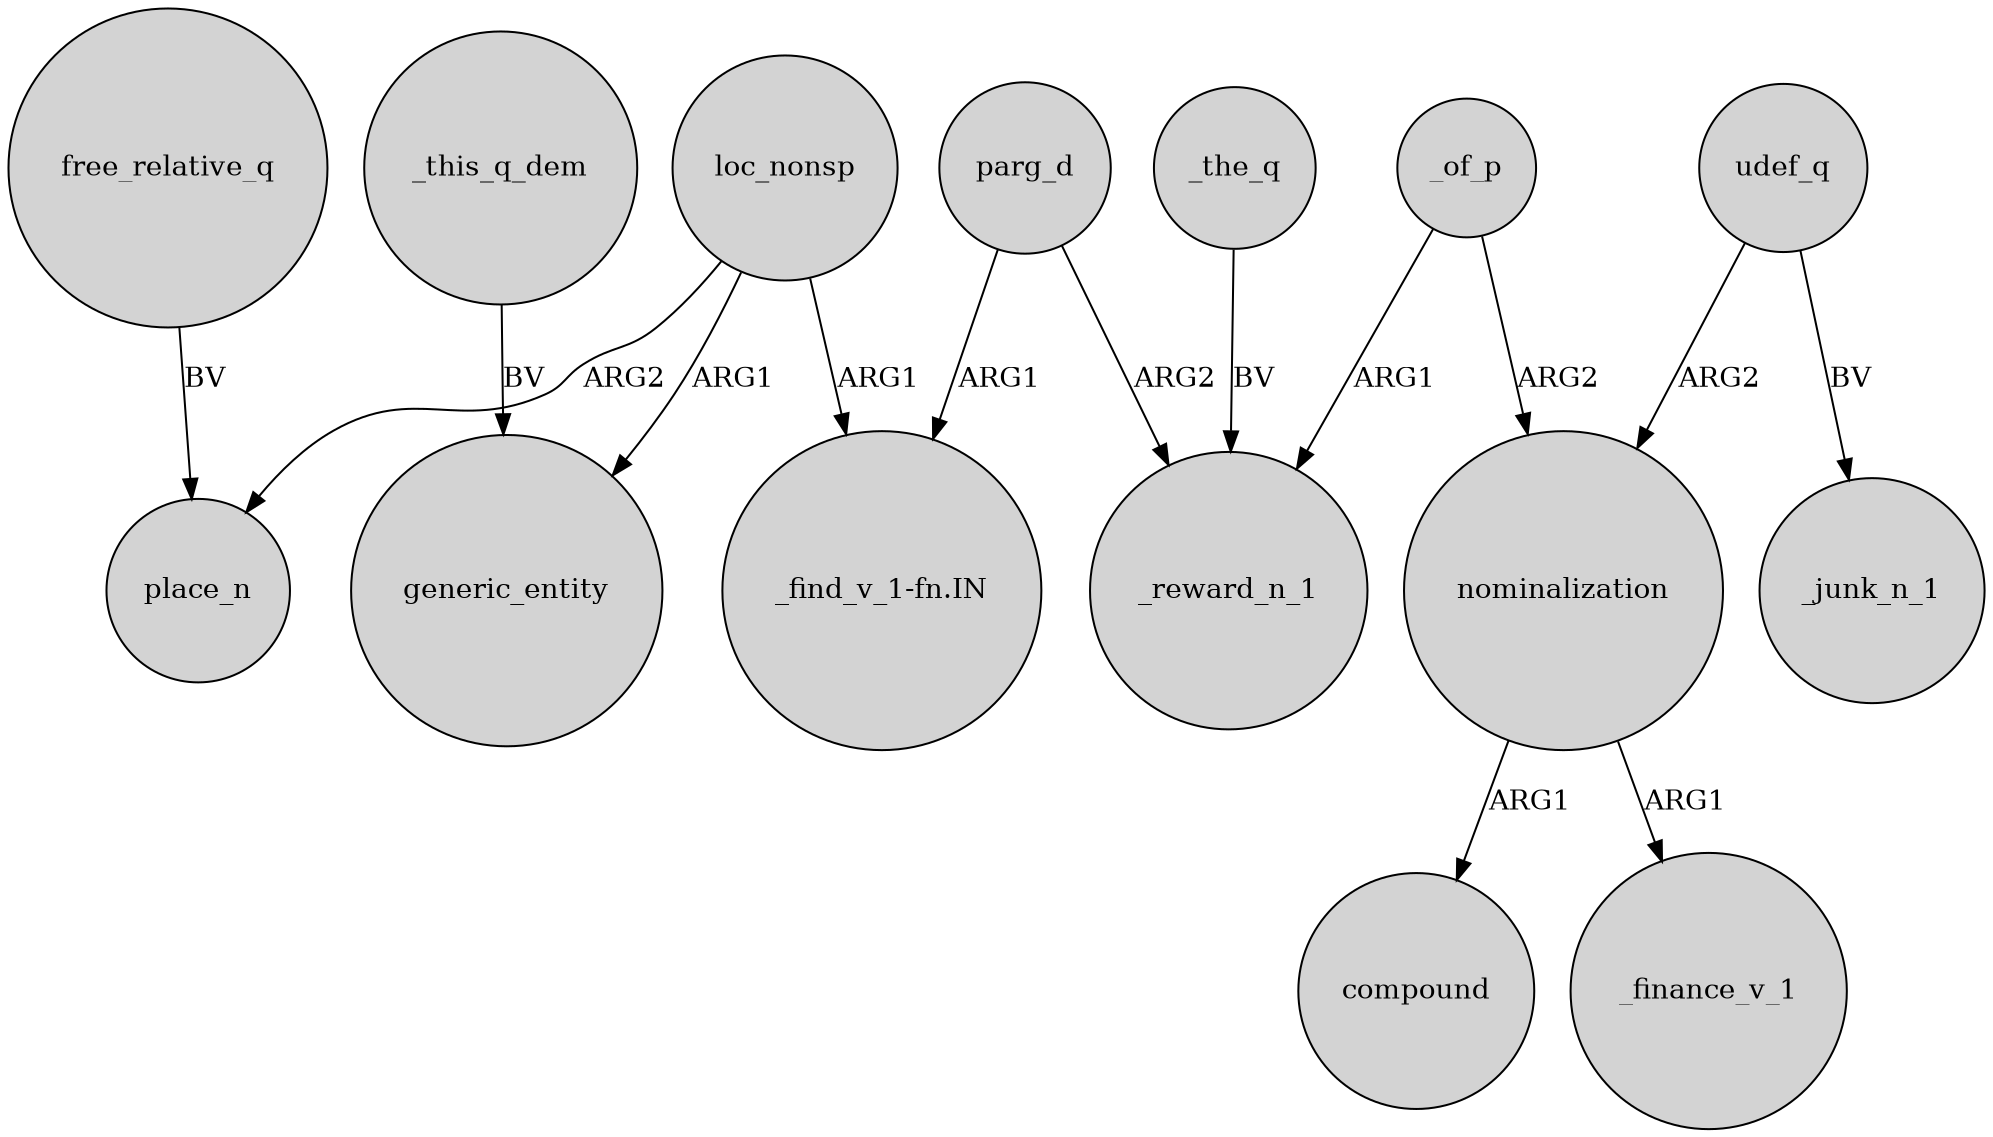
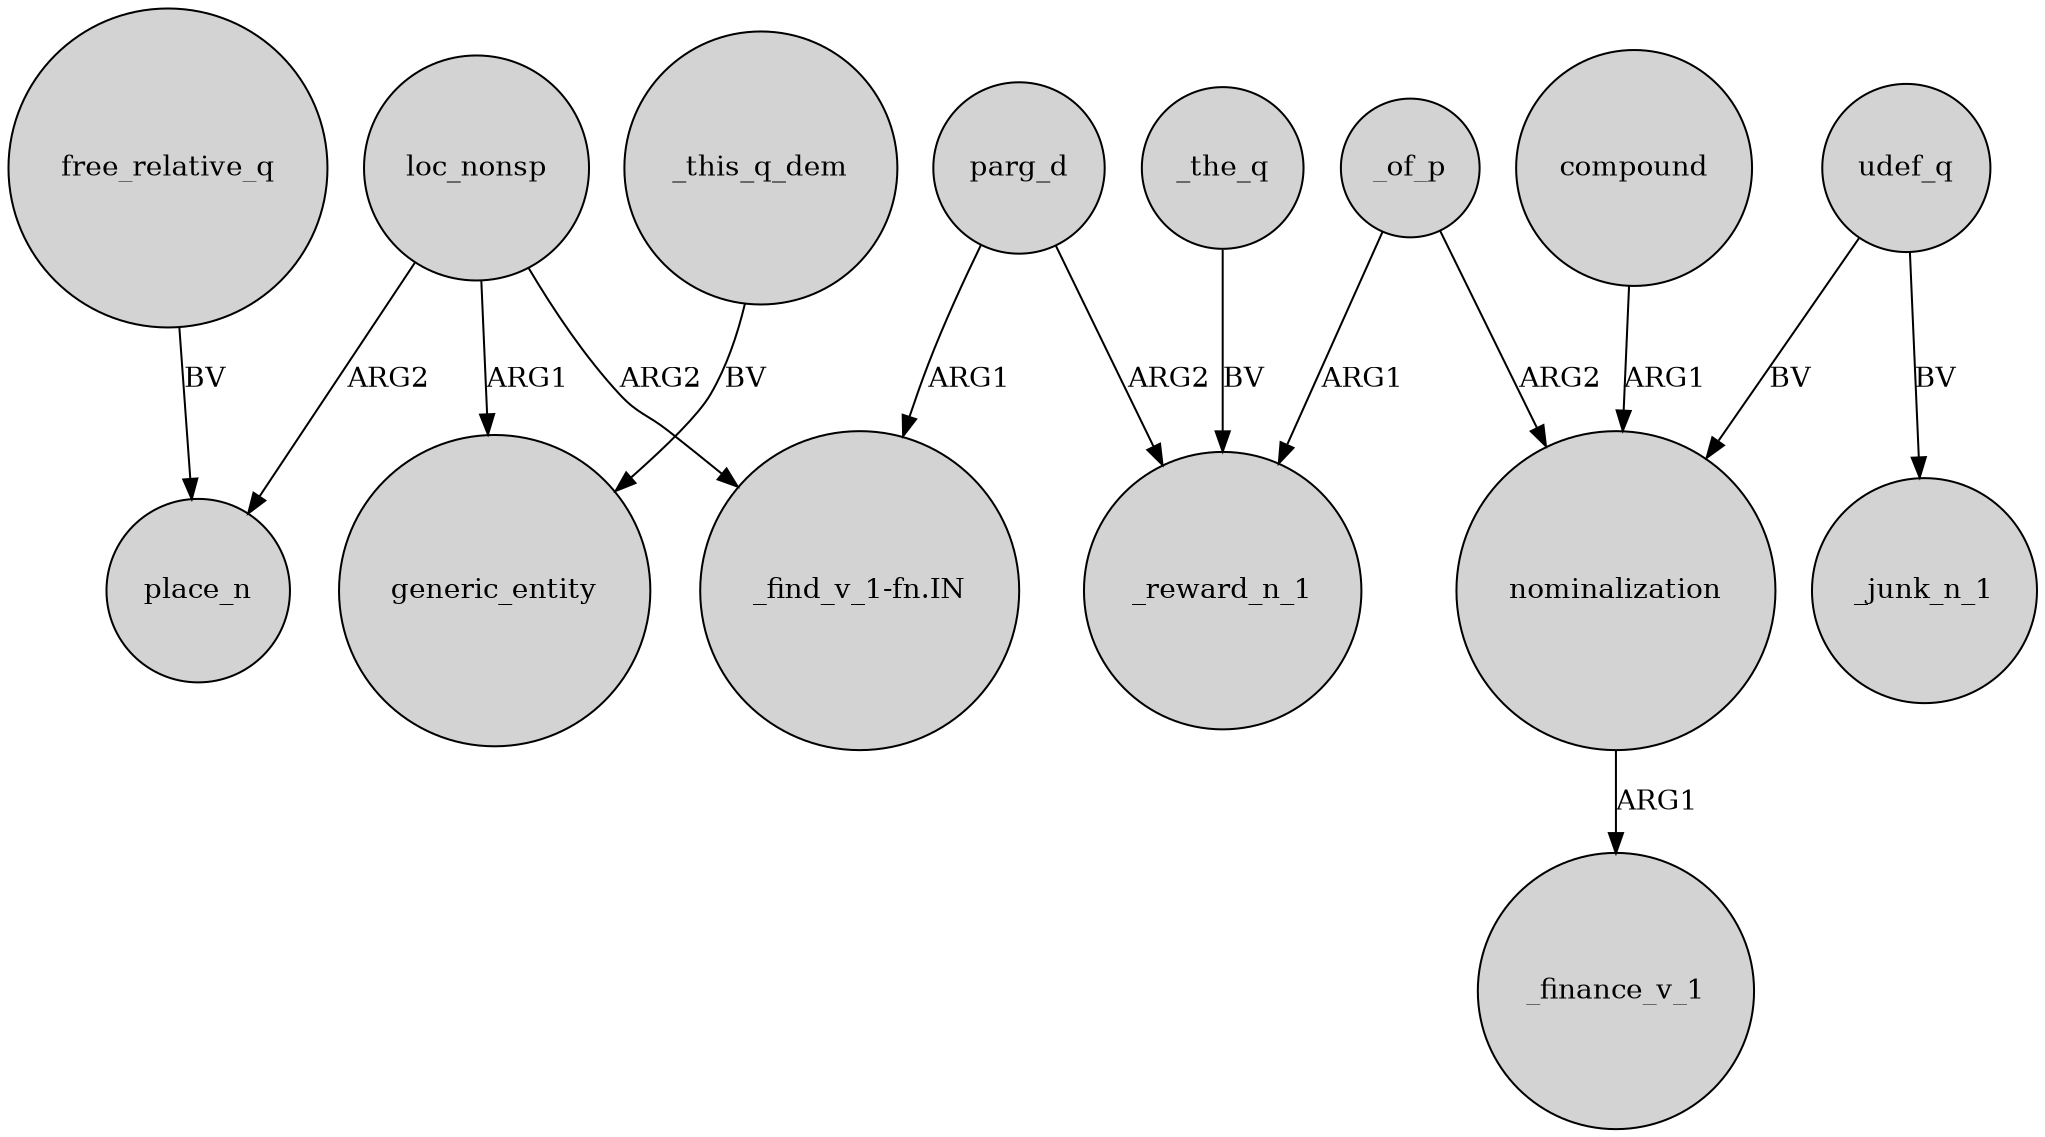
edge "loc_nonsp" -> "_find_v_1-fn.IN": label "ARG1" -> "ARG2"
edge "udef_q" -> "nominalization": label "ARG2" -> "BV"
edge "nominalization" -> "compound": reversed
